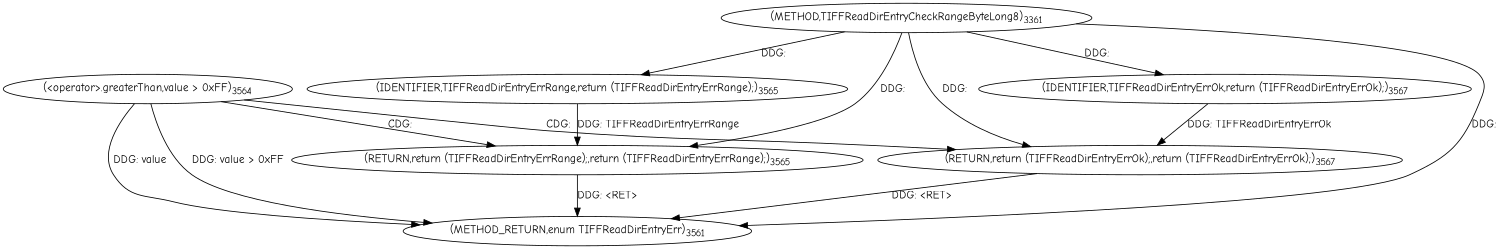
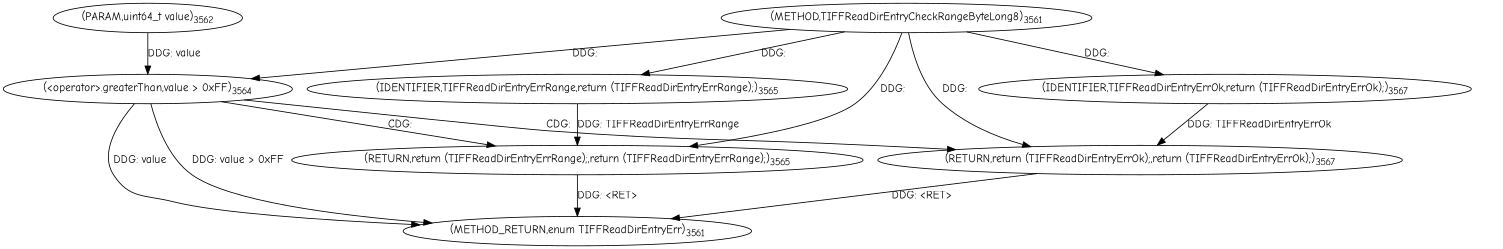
node "(METHOD,TIFFReadDirEntryCheckRangeByteLong8)": text "3361" -> "3561"
node "(PARAM,uint64_t value)": added
edge "(METHOD,TIFFReadDirEntryCheckRangeByteLong8)" -> "(METHOD_RETURN,enum TIFFReadDirEntryErr)": now "(METHOD,TIFFReadDirEntryCheckRangeByteLong8)" -> "(<operator>.greaterThan,value > 0xFF)"
